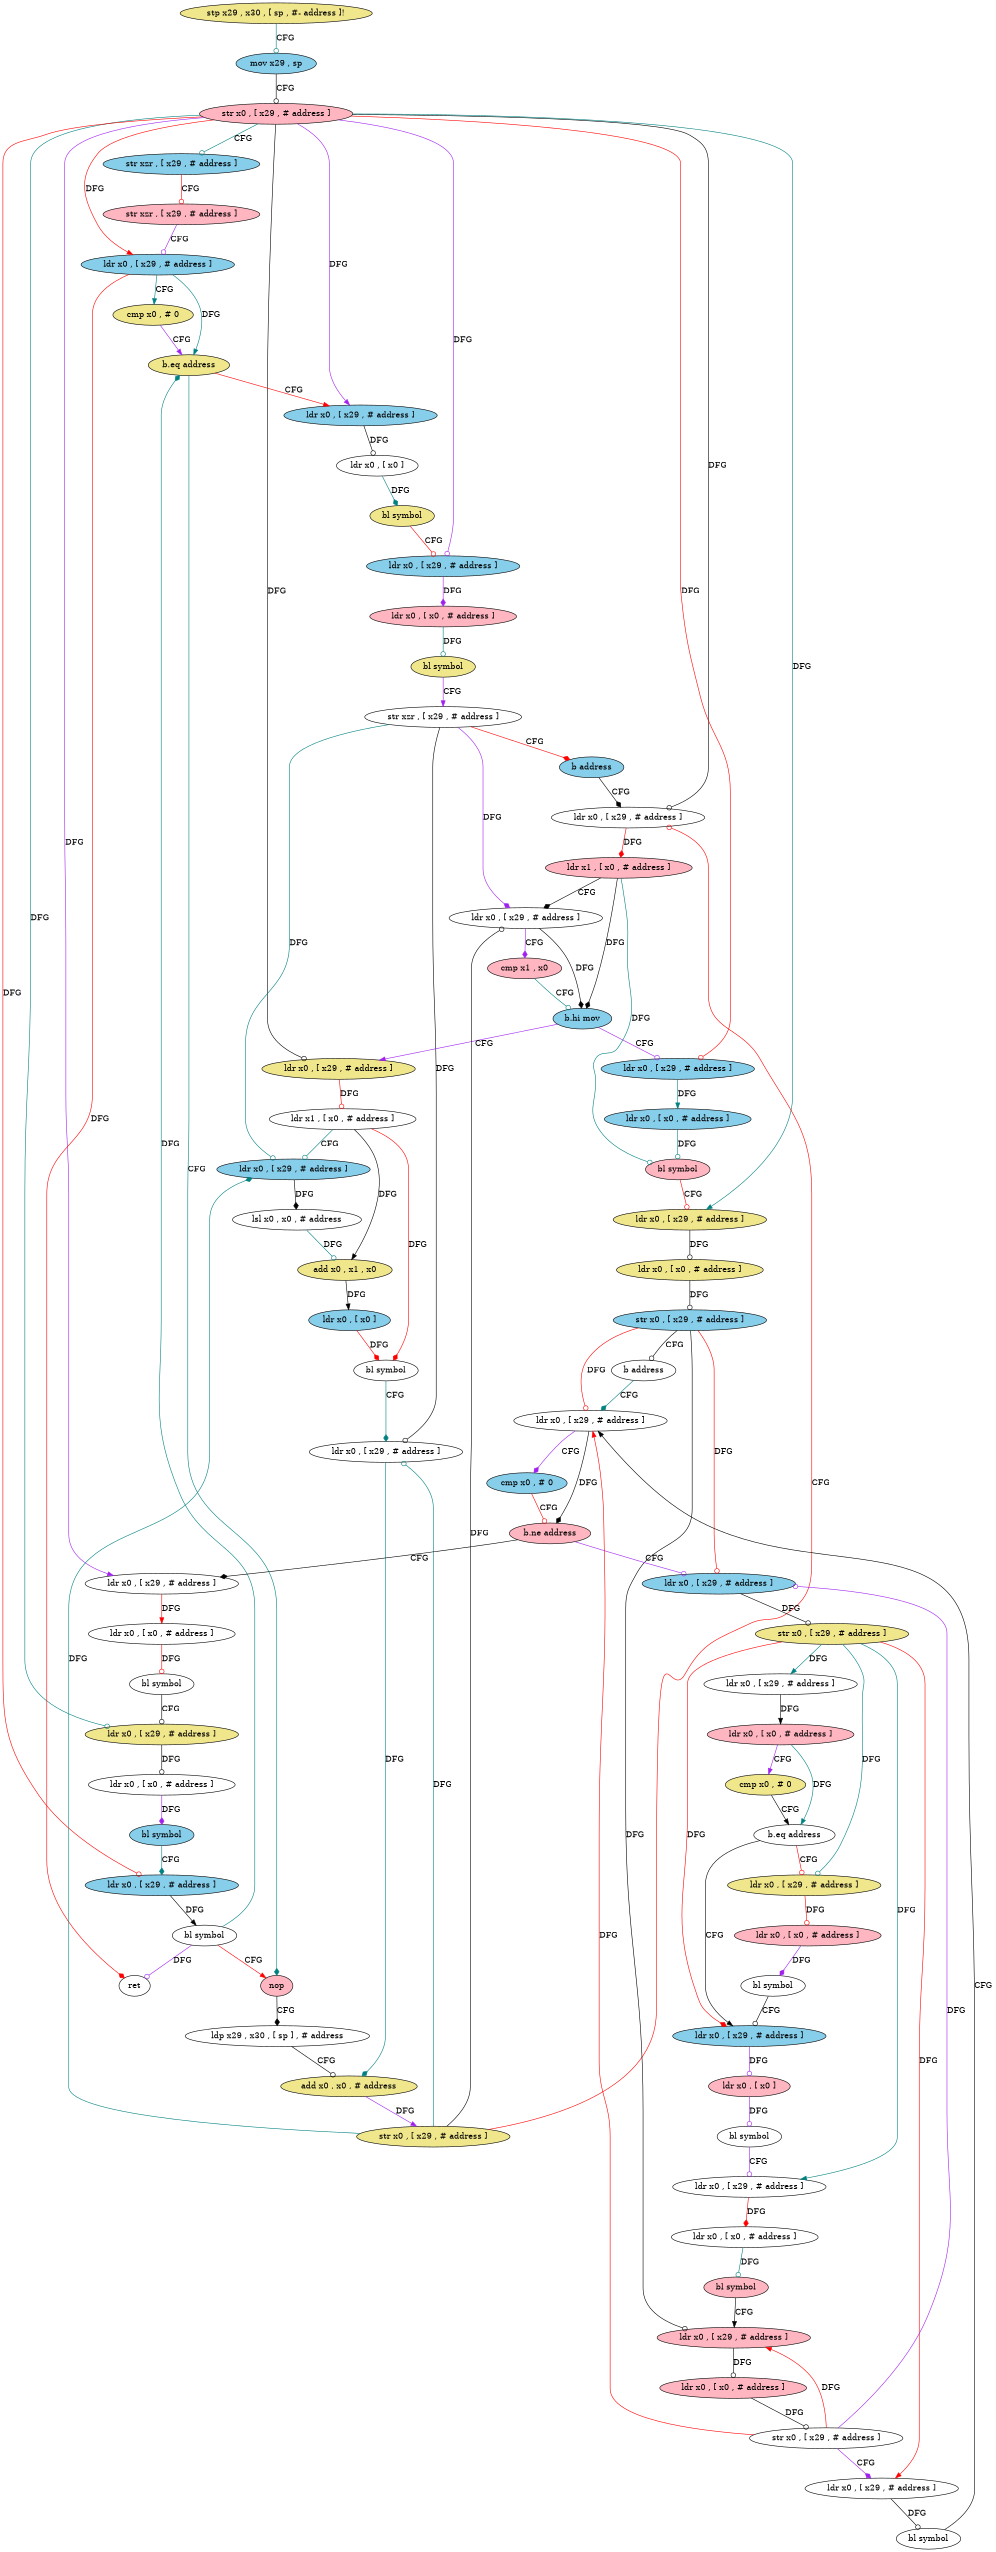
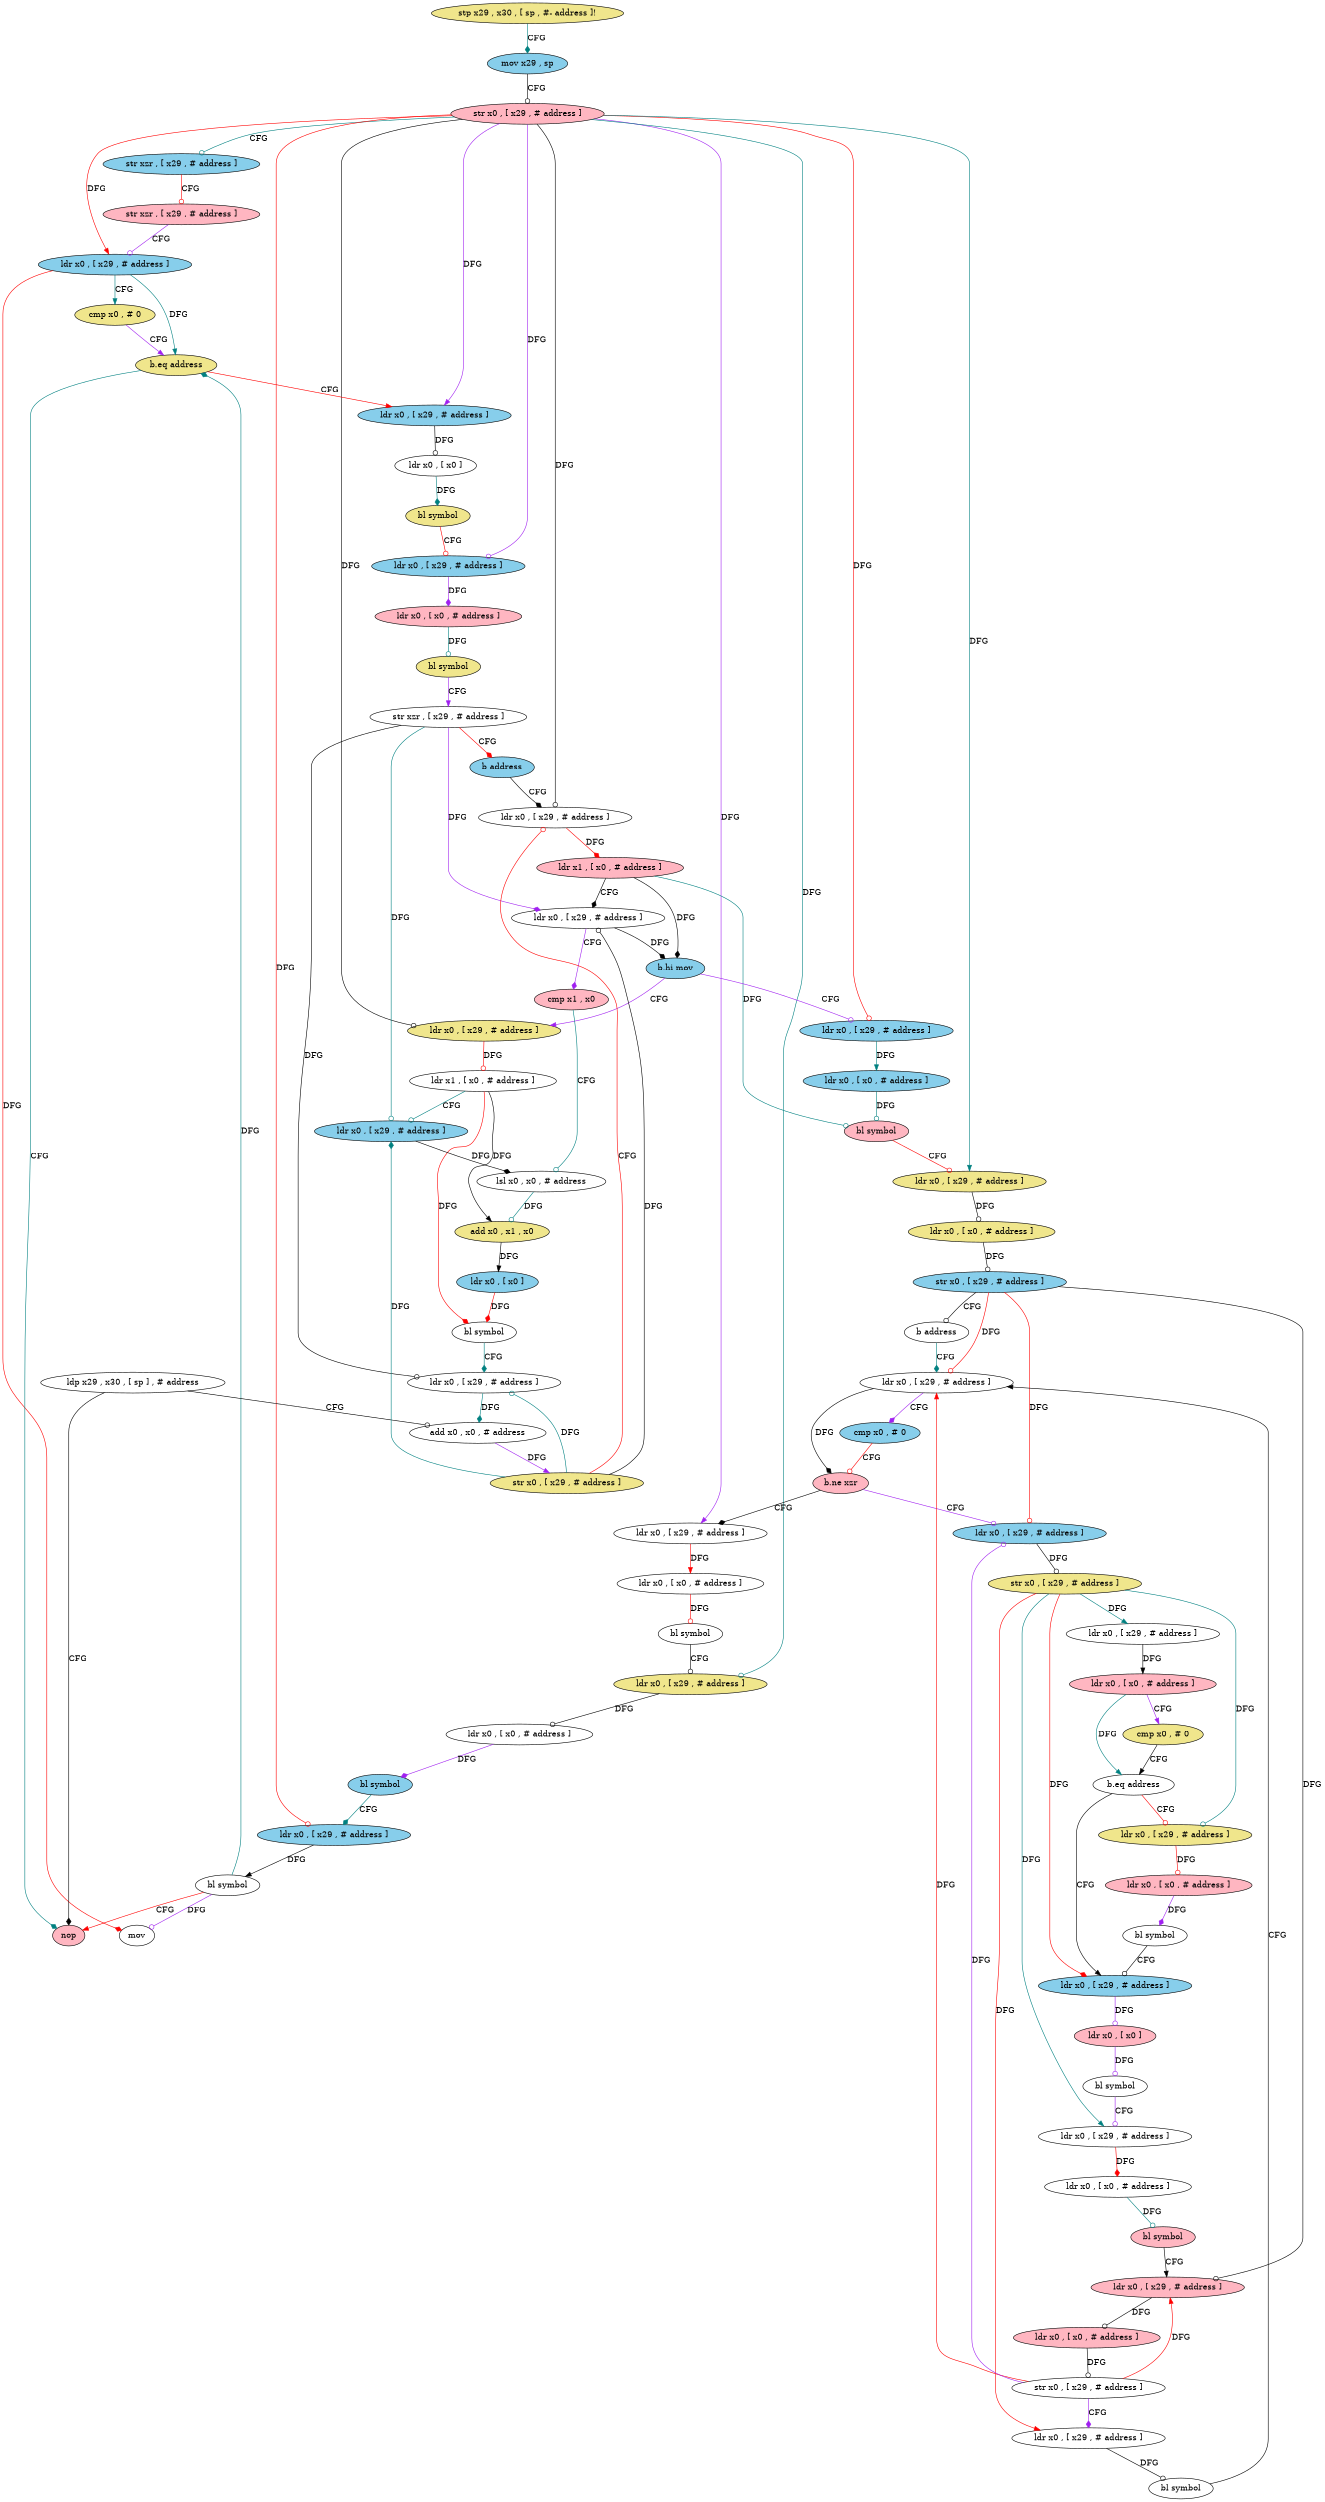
edge "stp x29 , x30 , [ sp , #- address ]!" -> "mov x29 , sp": arrowhead odot -> diamond
edge "cmp x1 , x0" -> "b.hi mov": now "cmp x1 , x0" -> "lsl x0 , x0 , # address"
node "b.ne address": label "b.ne address" -> "b.ne xzr"
node "ret": label "ret" -> "mov"
edge "nop" -> "ldp x29 , x30 , [ sp ] , # address": reversed
node "add x0 , x0 , # address": fillcolor khaki -> white
